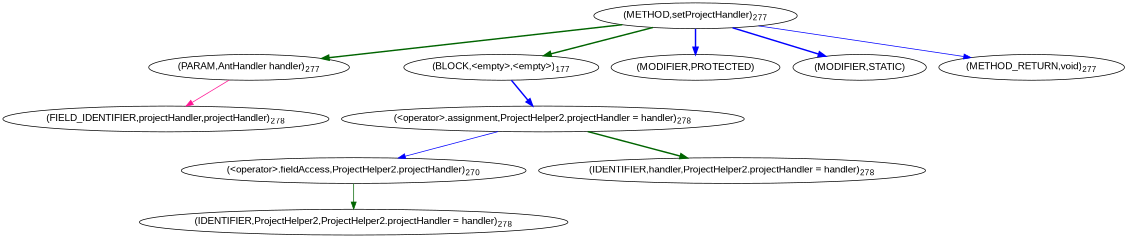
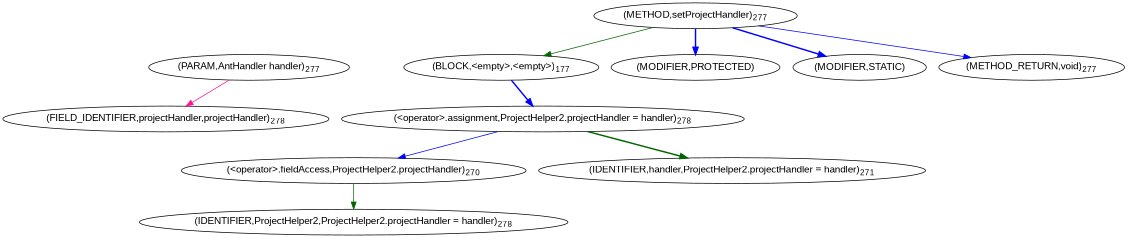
edge "(METHOD,setProjectHandler)" -> "(PARAM,AntHandler handler)": removed
edge "(METHOD,setProjectHandler)" -> "(BLOCK,<empty>,<empty>)": style bold -> solid
node "(IDENTIFIER,handler,ProjectHelper2.projectHandler = handler)": text "278" -> "271"
